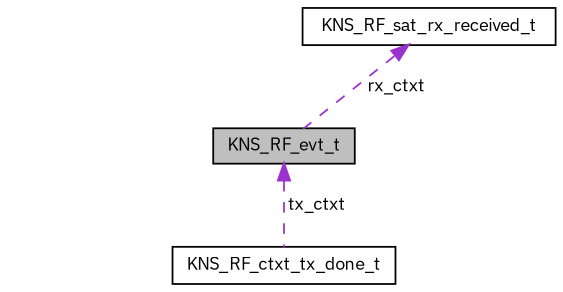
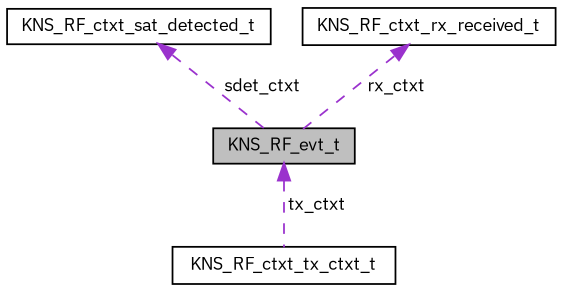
node "KNS_RF_ctxt_sat_detected_t": added
node "KNS_RF_sat_rx_received_t": label "KNS_RF_sat_rx_received_t" -> "KNS_RF_ctxt_rx_received_t"
node "KNS_RF_ctxt_tx_done_t": label "KNS_RF_ctxt_tx_done_t" -> "KNS_RF_ctxt_tx_ctxt_t"
